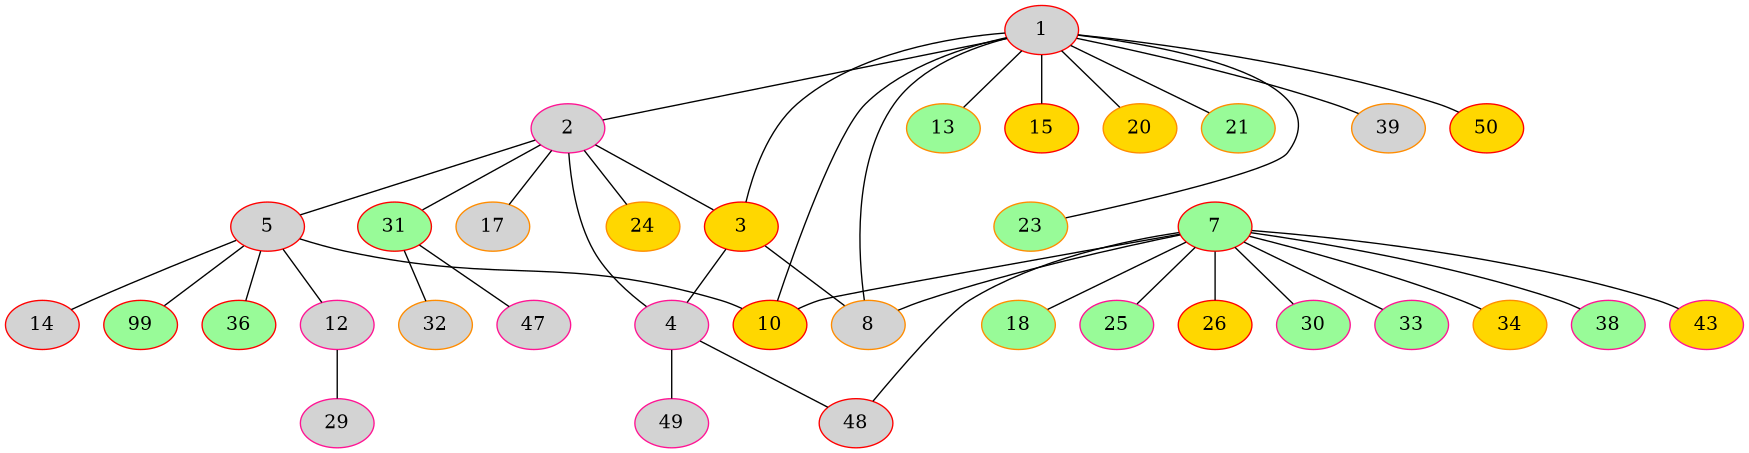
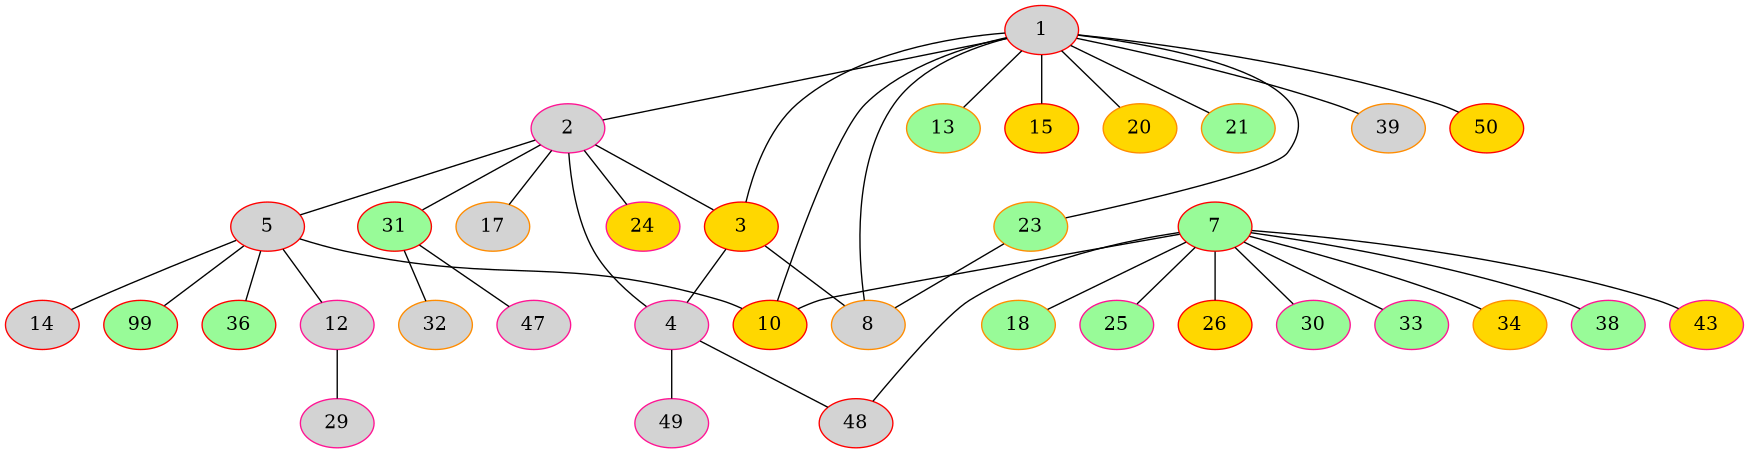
node "24": color darkorange -> deeppink
edge "7" -- "8": now "23" -- "8"
